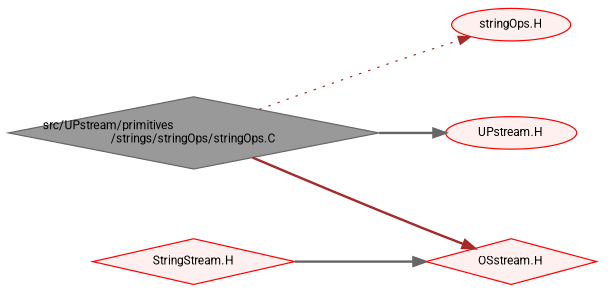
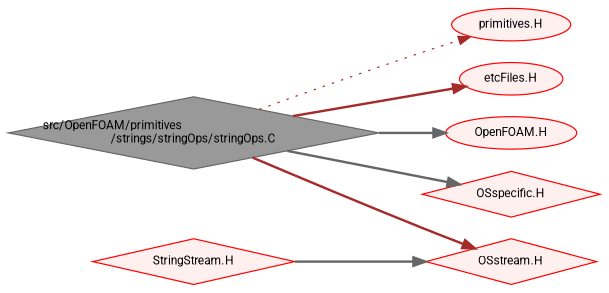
node "stringOps.H": label "stringOps.H" -> "primitives.H"
node "etcFiles.H": added
node "src/UPstream/primitives /strings/stringOps/stringOps.C": label "src/UPstream/primitives /strings/stringOps/stringOps.C" -> "src/OpenFOAM/primitives /strings/stringOps/stringOps.C"
node "UPstream.H": label "UPstream.H" -> "OpenFOAM.H"
node "OSspecific.H": added
